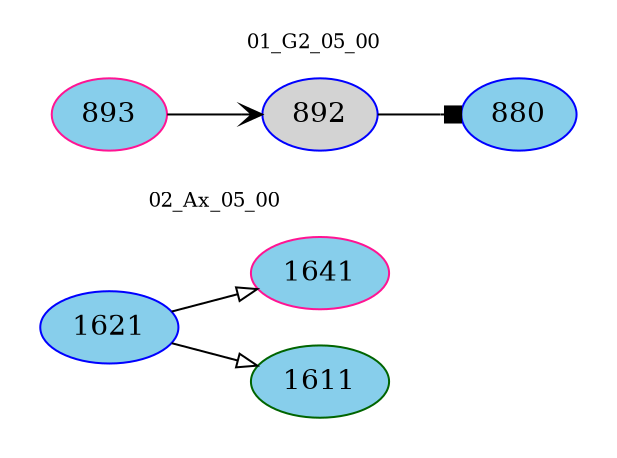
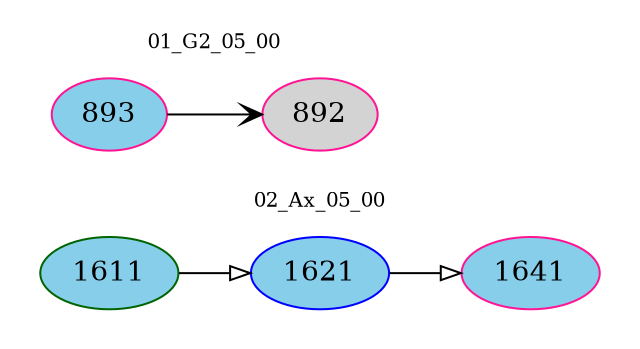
node "892": color blue -> deeppink
node "880": removed
edge "1621" -> "1611": reversed
